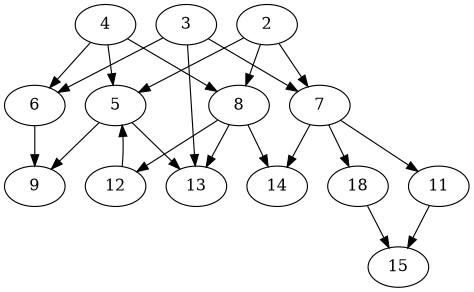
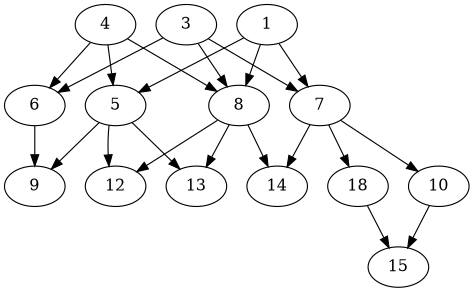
node "2": label "2" -> "1"
edge "3" -> "13": now "3" -> "8"
edge "12" -> "5": reversed
node "11": label "11" -> "10"
